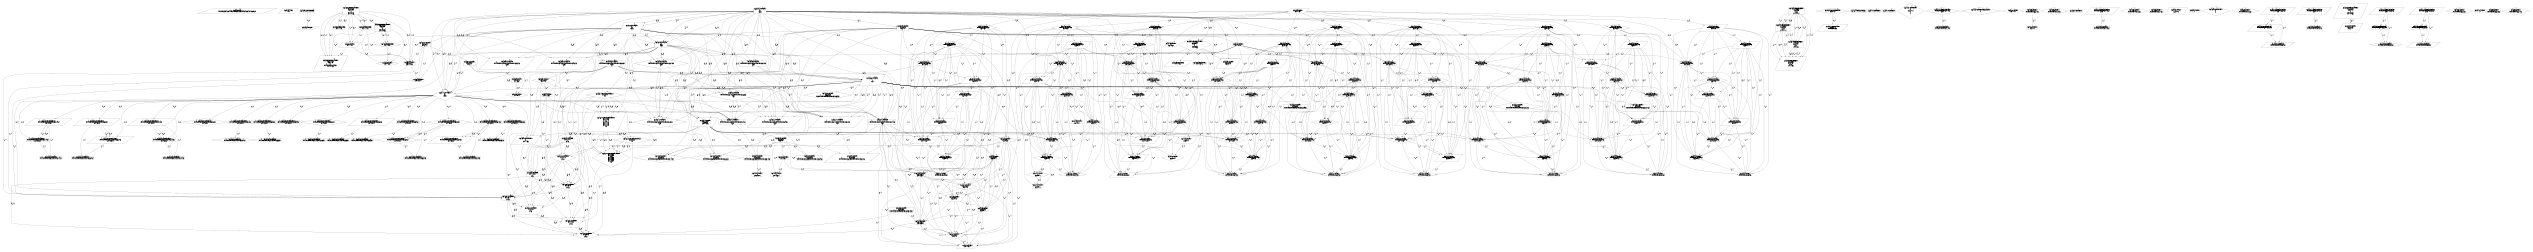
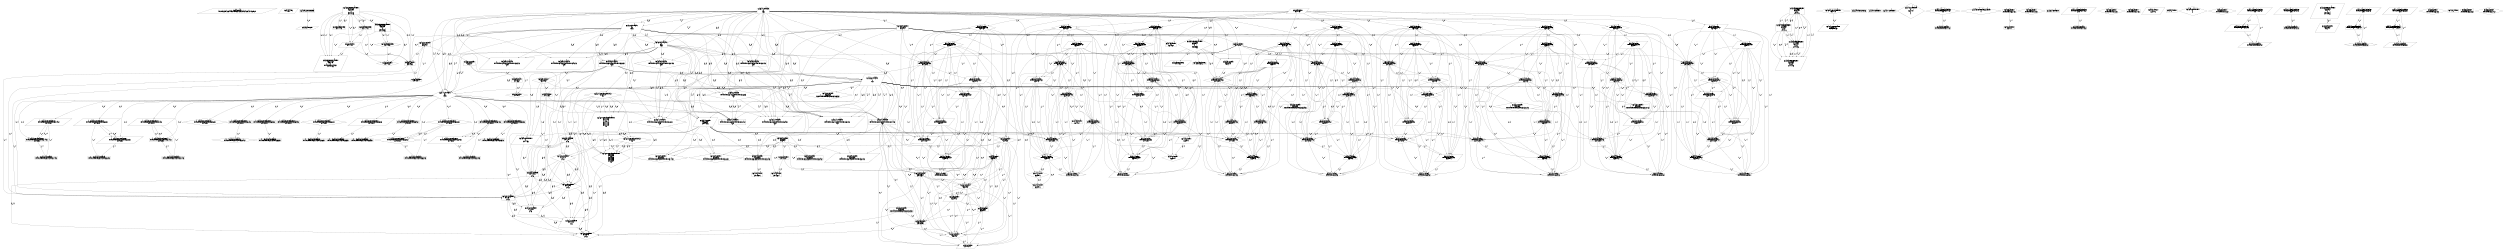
node "268452707.lstrlenW 268497912": removed
